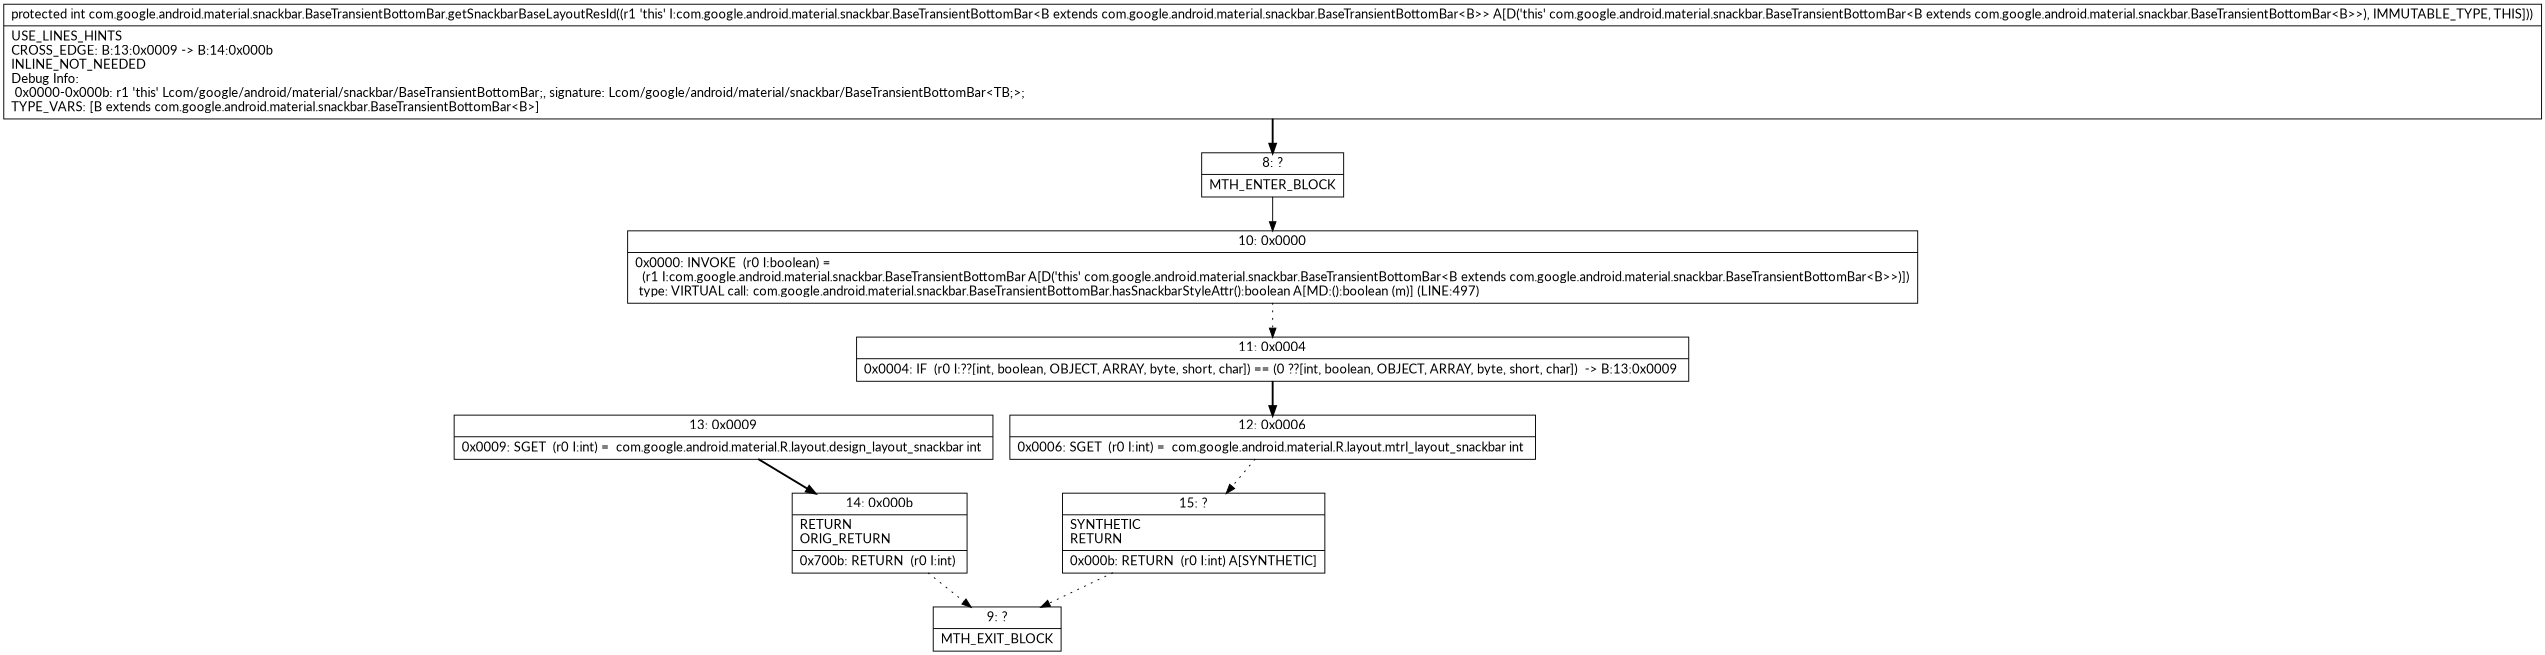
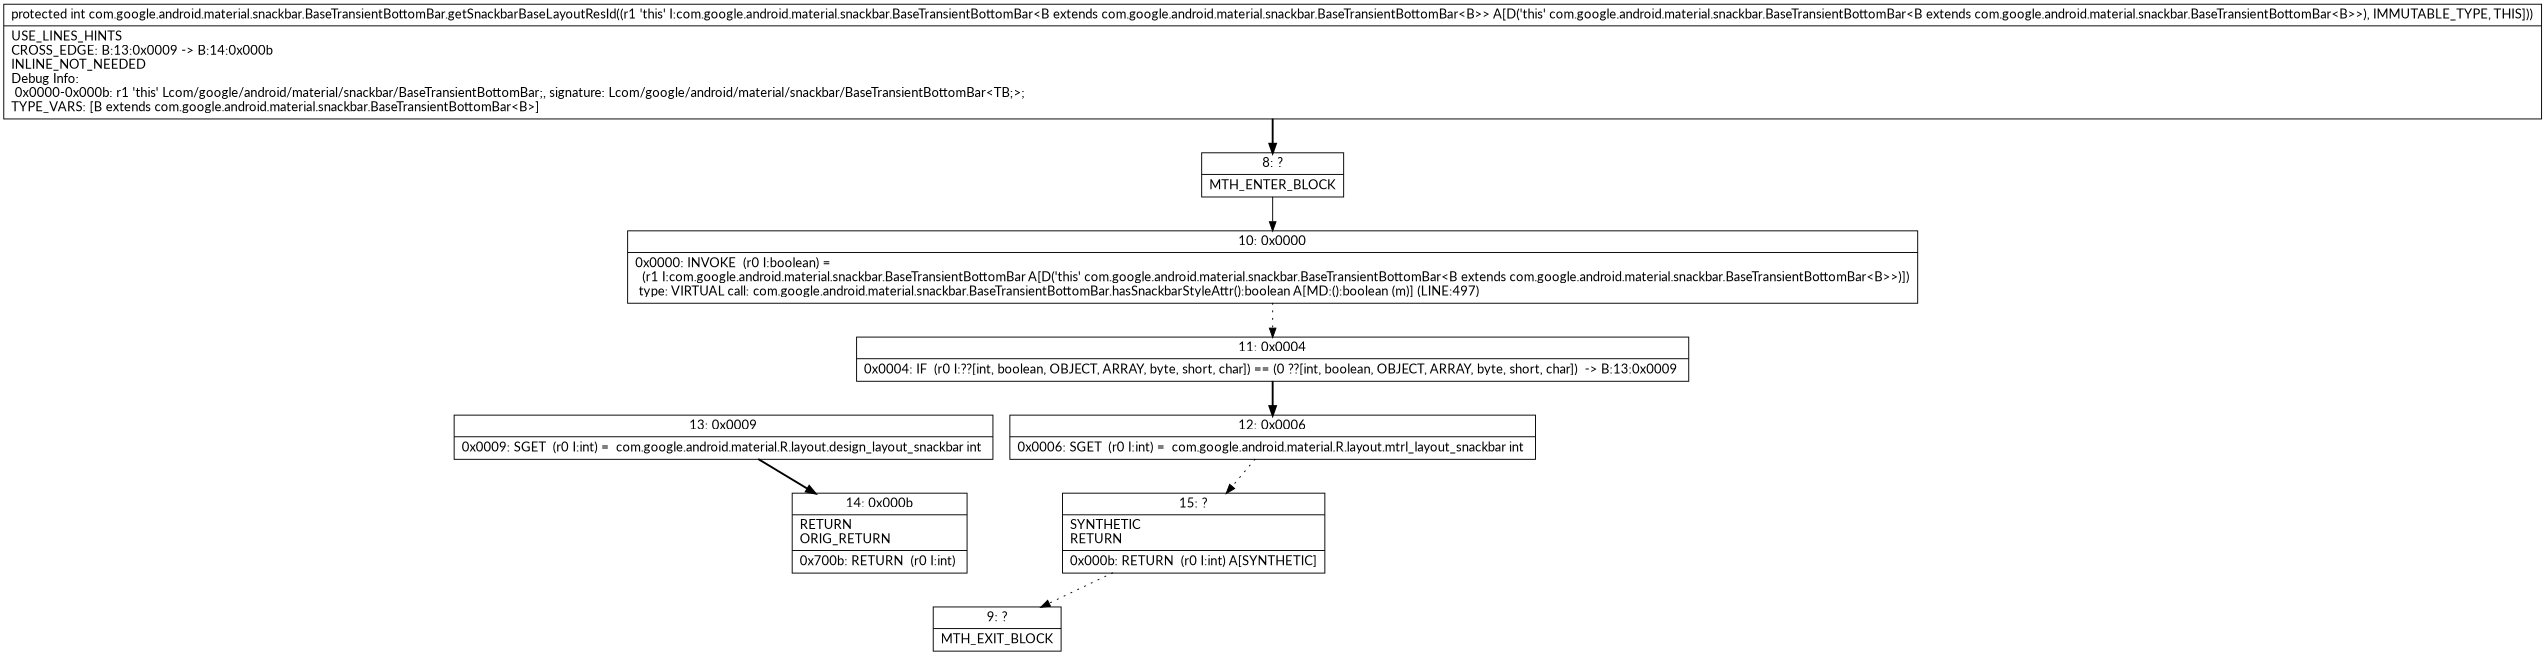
edge "14: 0x000b" -> "9: ?": removed
